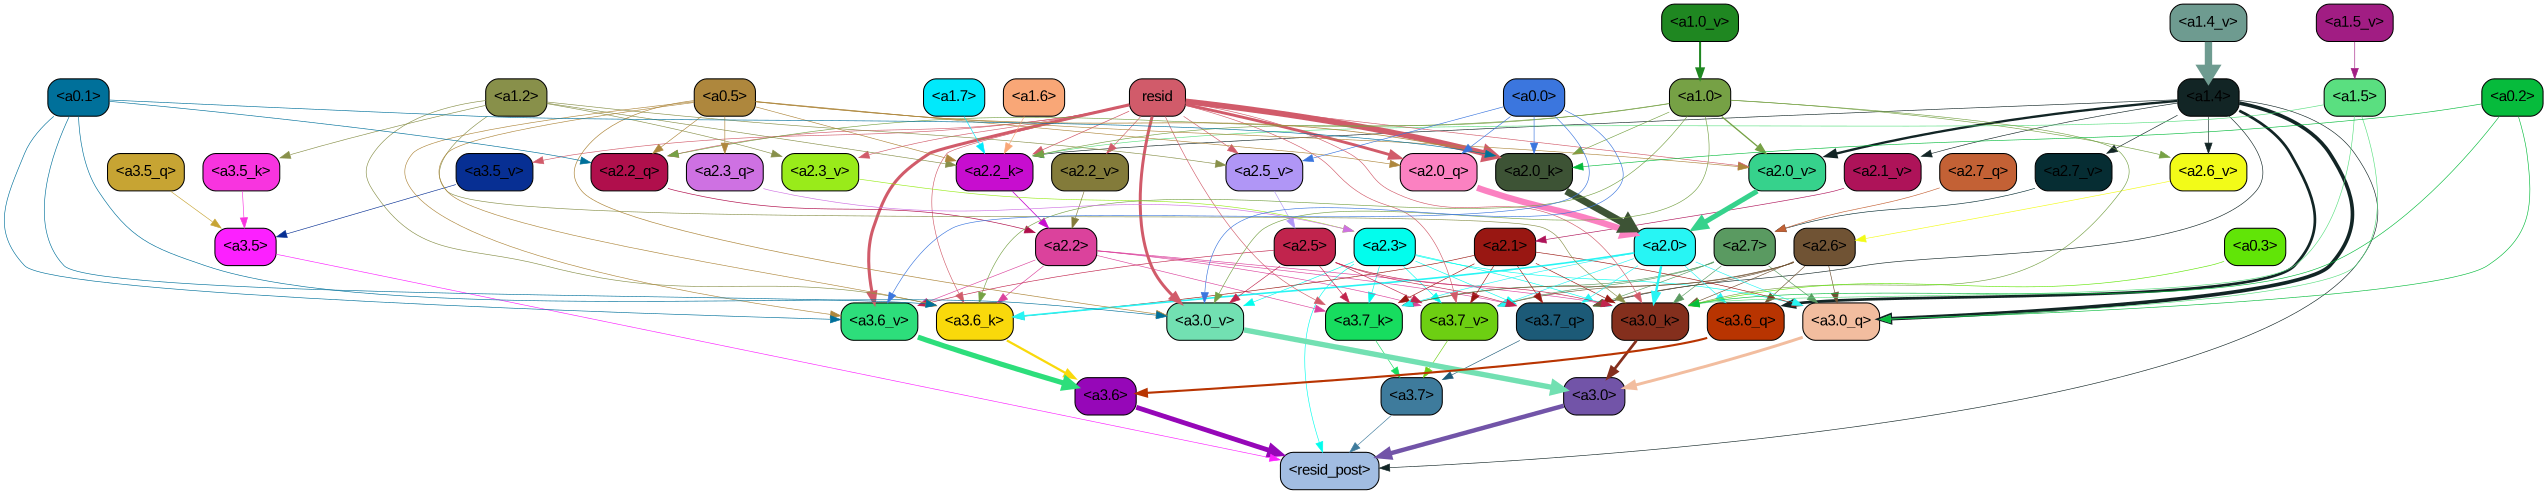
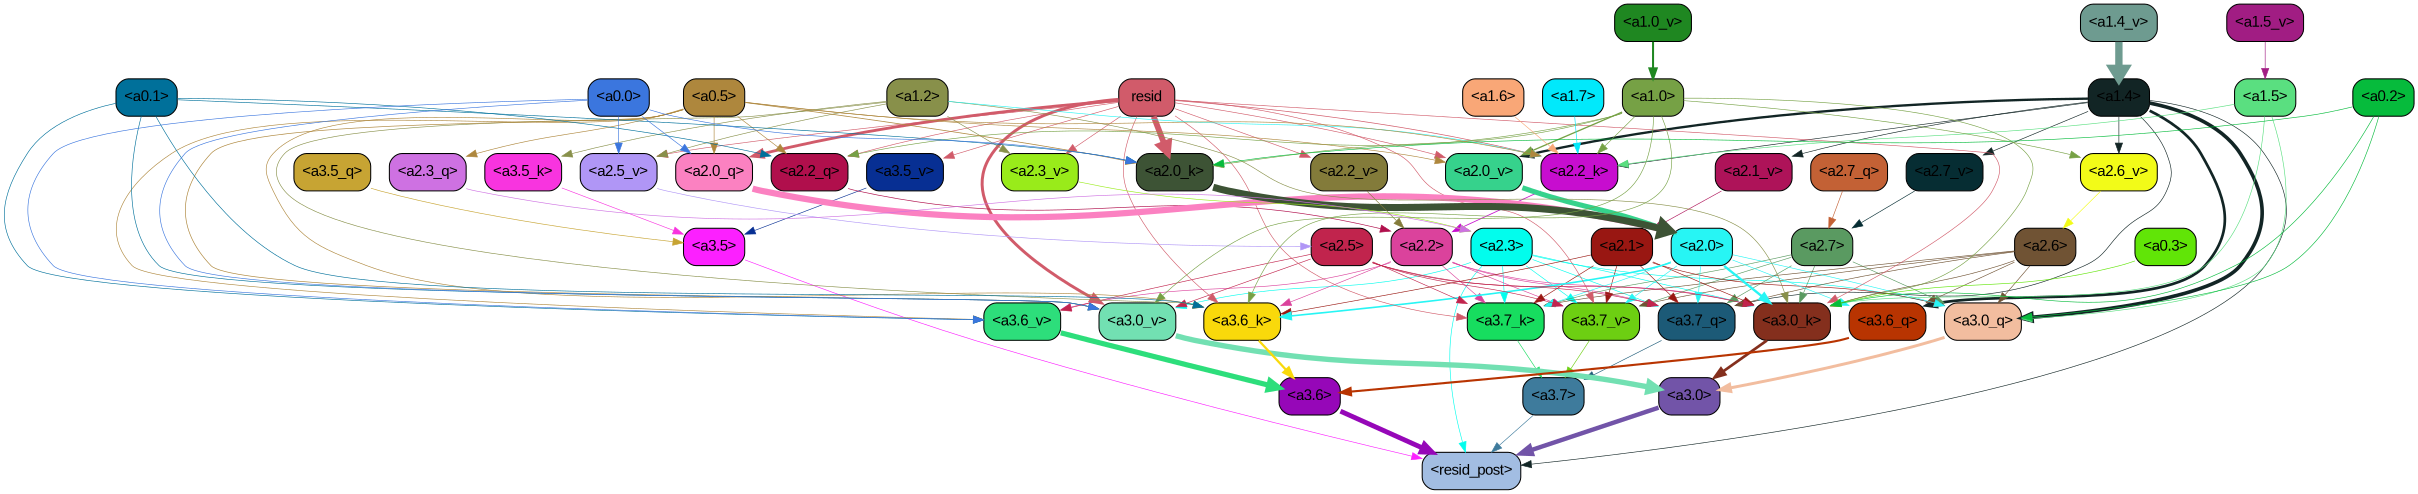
edge "<a1.2>" -> "<a2.2_k>": color #88904a -> #27f5f4
edge "resid" -> "<a3.6_v>": removed
